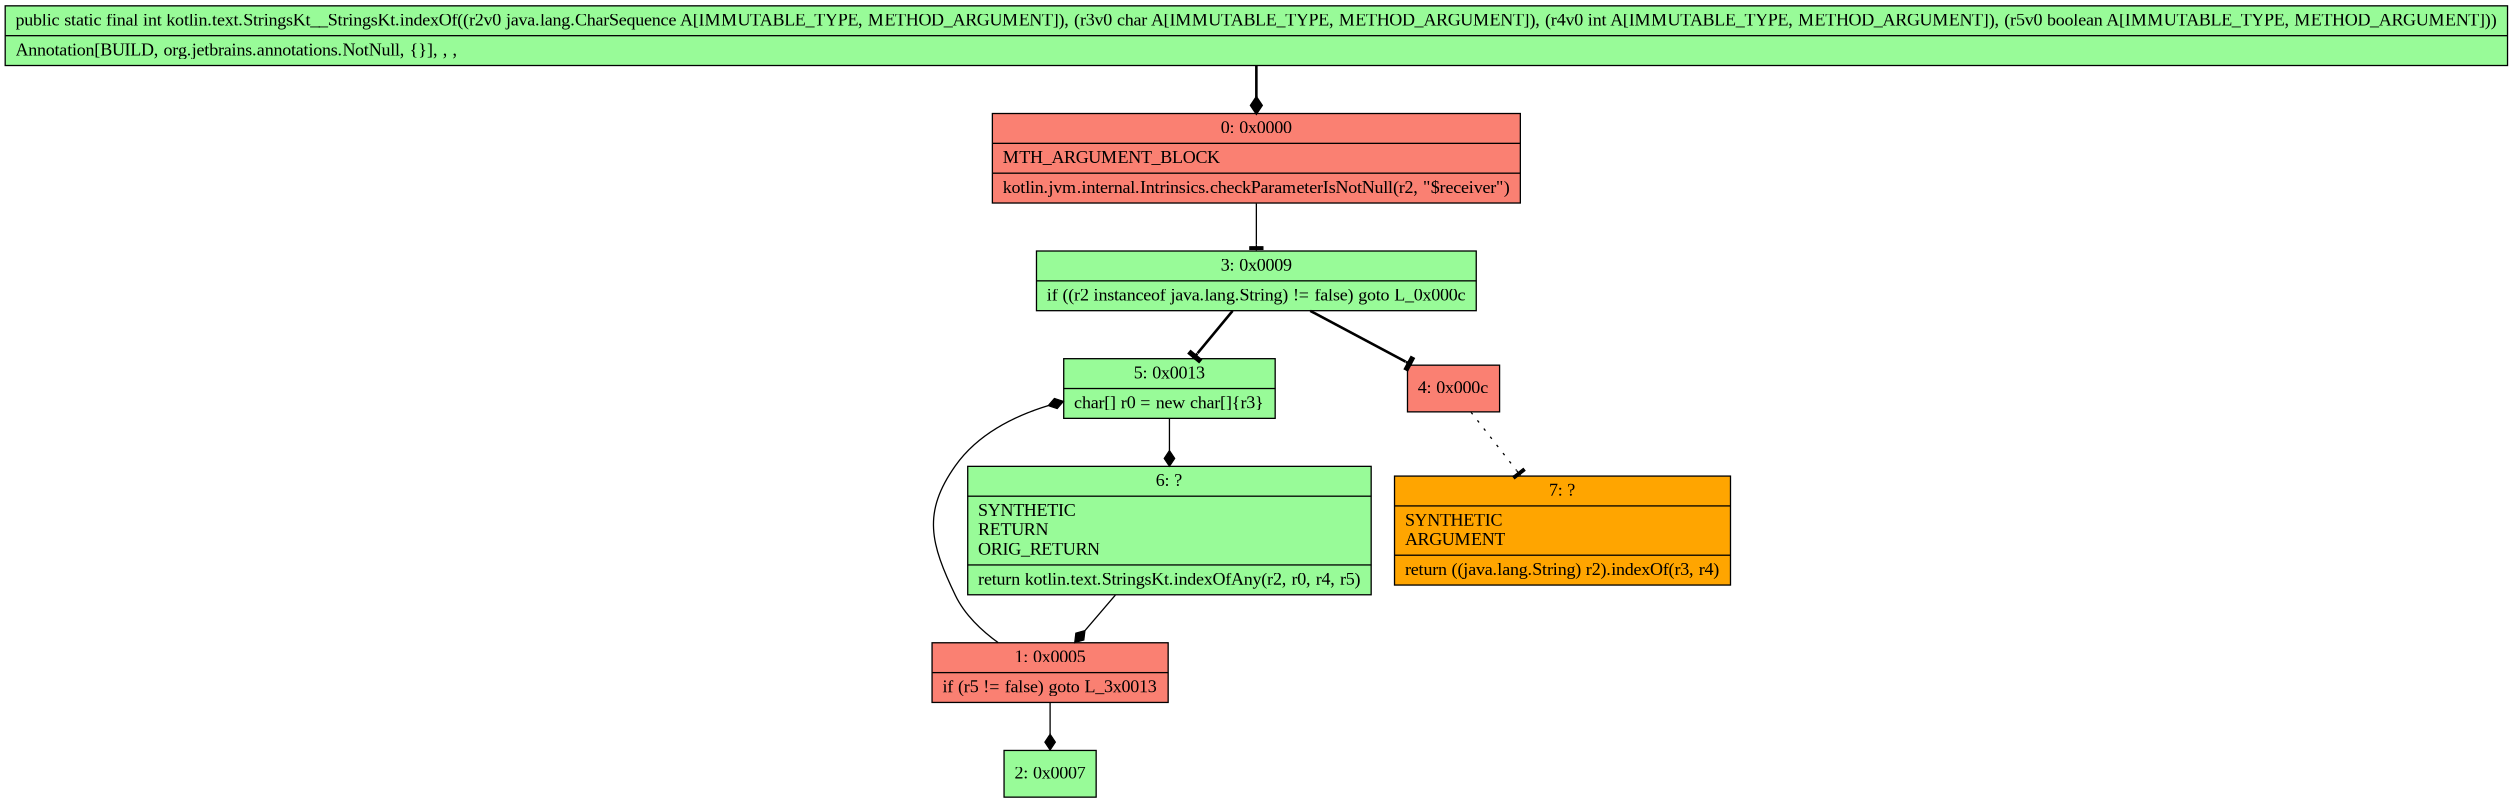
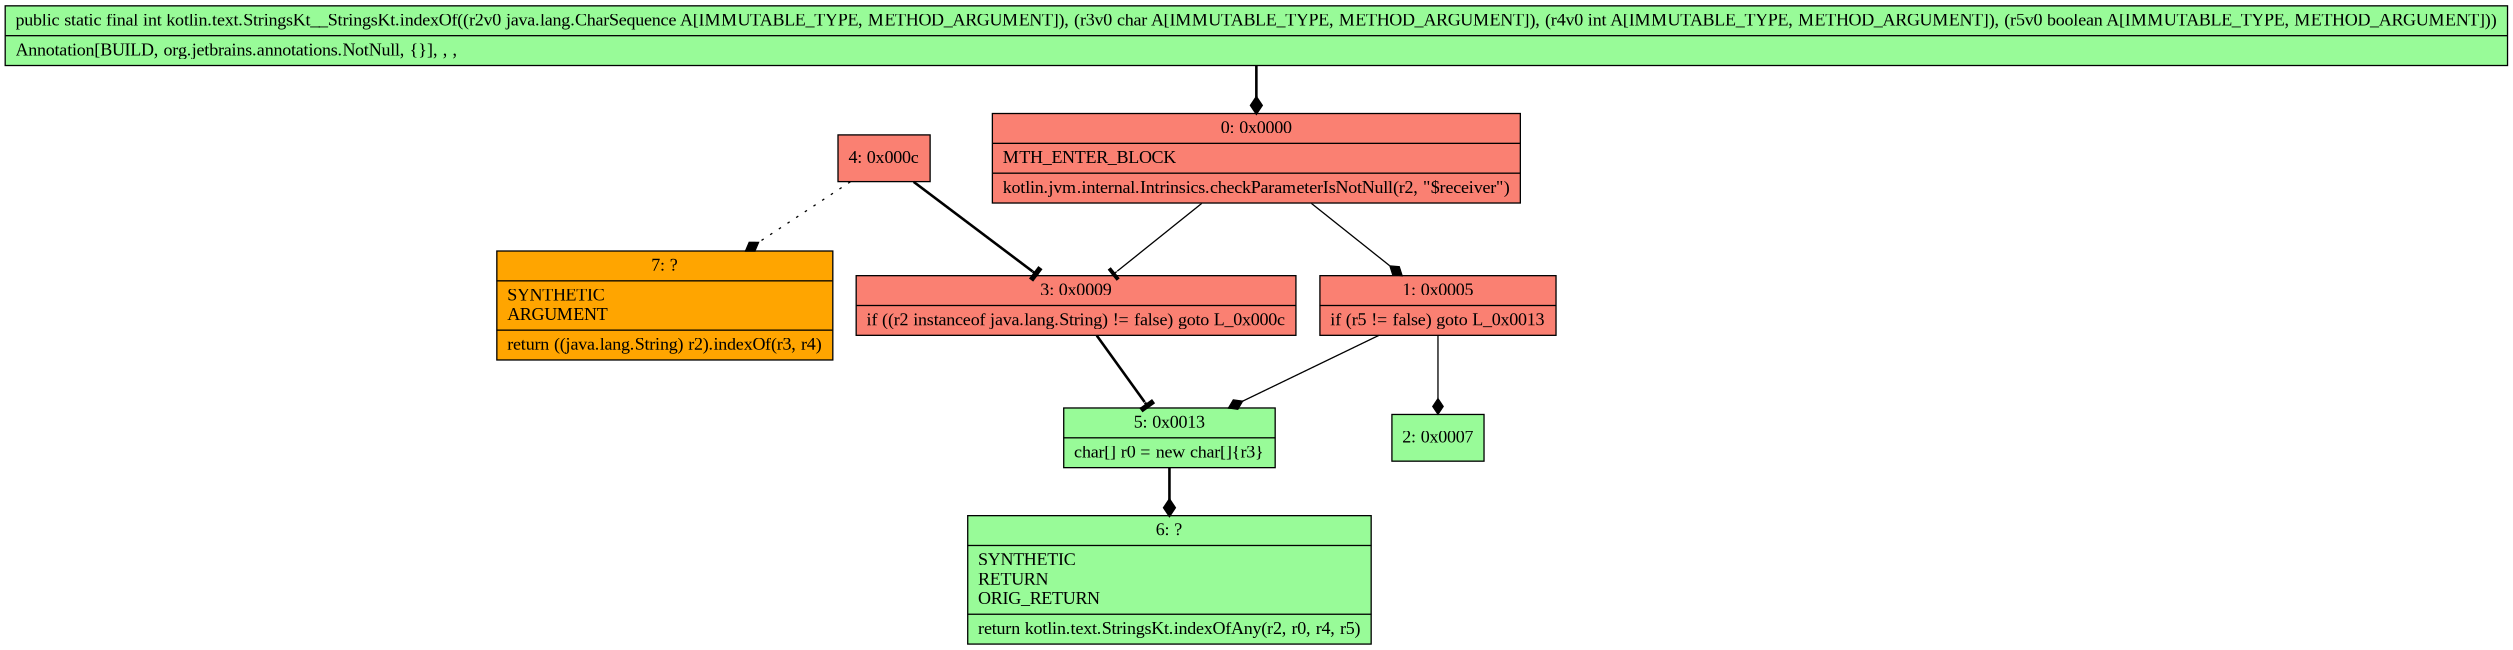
node "0: 0x0000": text "MTH_ARGUMENT_BLOCK" -> "MTH_ENTER_BLOCK"
node "3: 0x0009": fillcolor palegreen -> salmon
edge "3: 0x0009" -> "4: 0x000c": reversed
edge "5: 0x0013" -> "6: ?": style solid -> bold
edge "4: 0x000c" -> "7: ?": arrowhead tee -> diamond
edge "6: ?" -> "1: 0x0005": now "0: 0x0000" -> "1: 0x0005"
node "1: 0x0005": text "if (r5 != false) goto L_3x0013" -> "if (r5 != false) goto L_0x0013"
